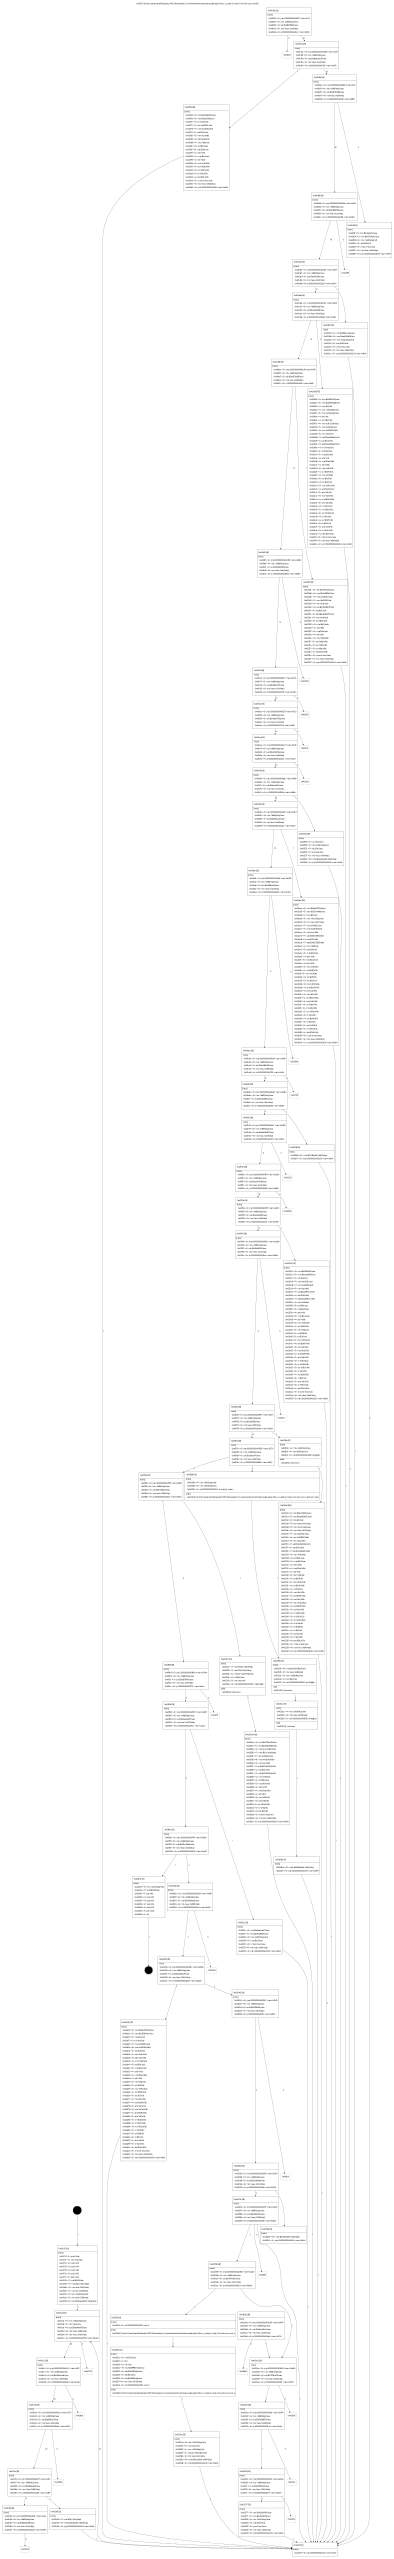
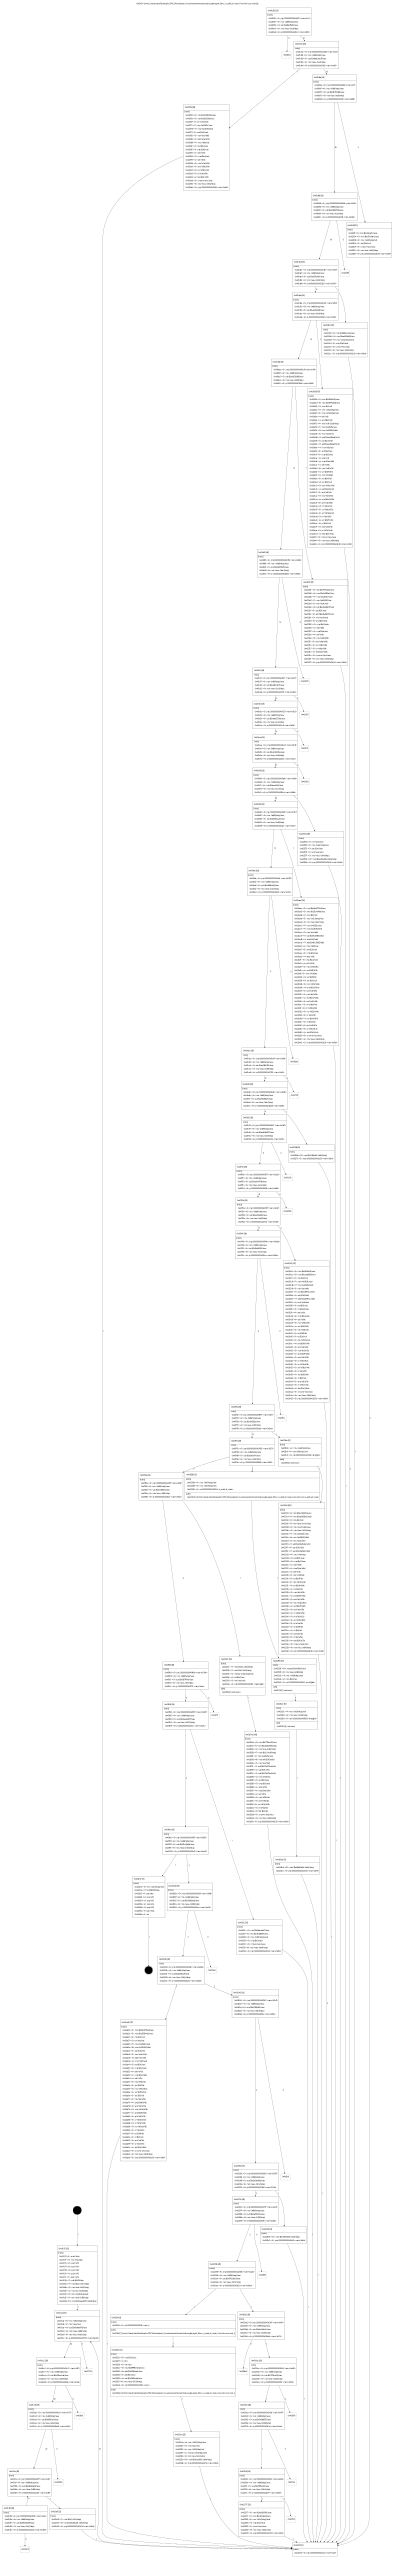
edge "0x402096 [28]" -> "0x4020ce [28]": now "0x402096 [28]" -> "0x4020b2 [28]"
edge "0x40207a [28]" -> "0x402c59 [5]": now "0x4023b6 [15]" -> "0x402c59 [5]"
edge "0x401cfa [28]" -> "0x401d16 [28]": reversed
